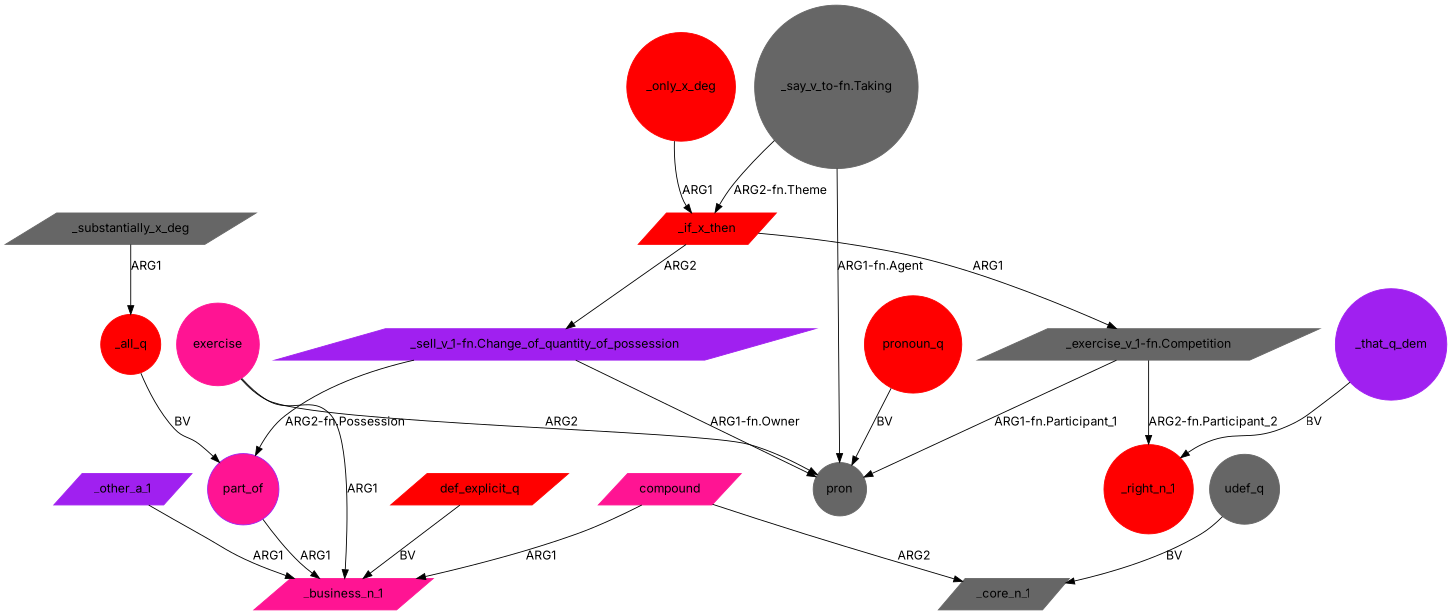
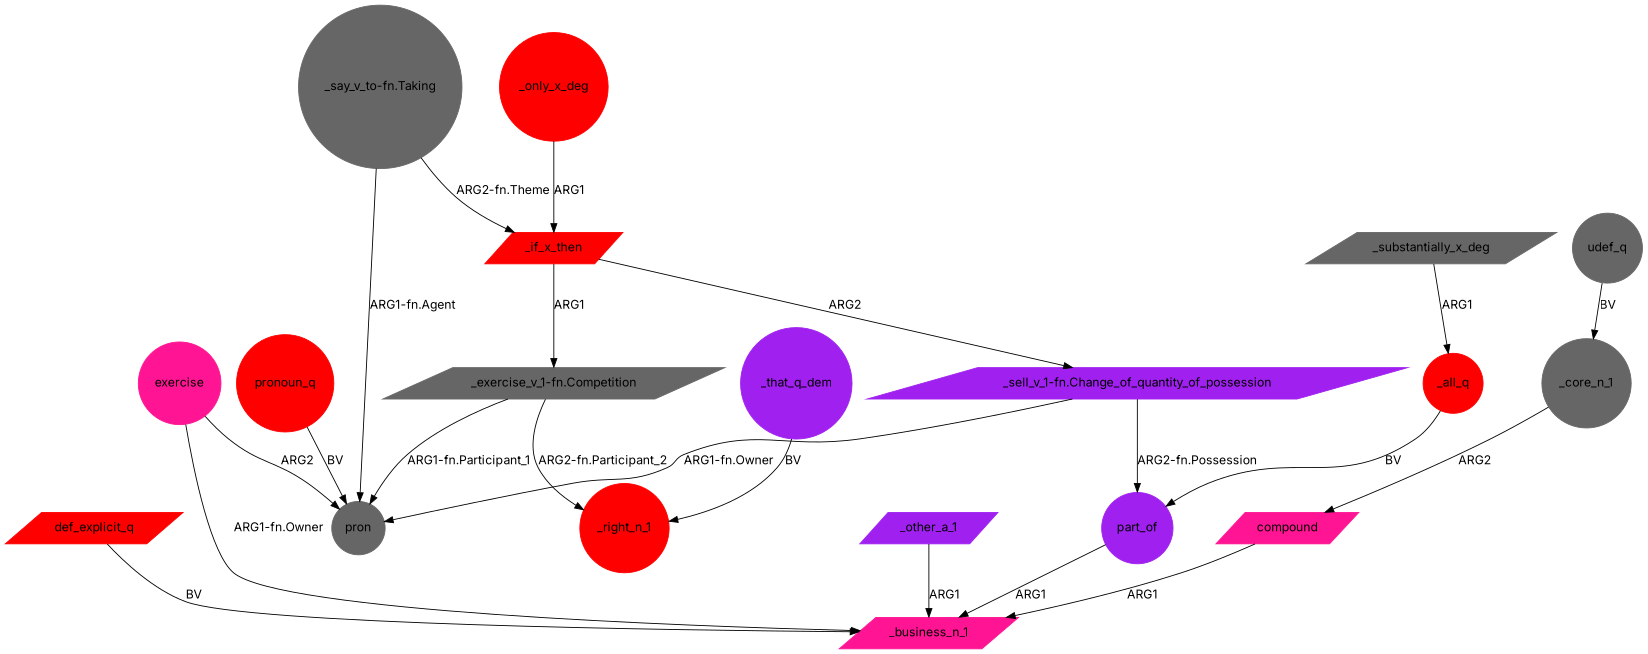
node "part_of": fillcolor deeppink -> purple
edge "exercise" -> "_business_n_1": label "ARG1" -> "ARG1-fn.Owner"
edge "compound" -> "_core_n_1": reversed
node "_core_n_1": shape parallelogram -> circle
